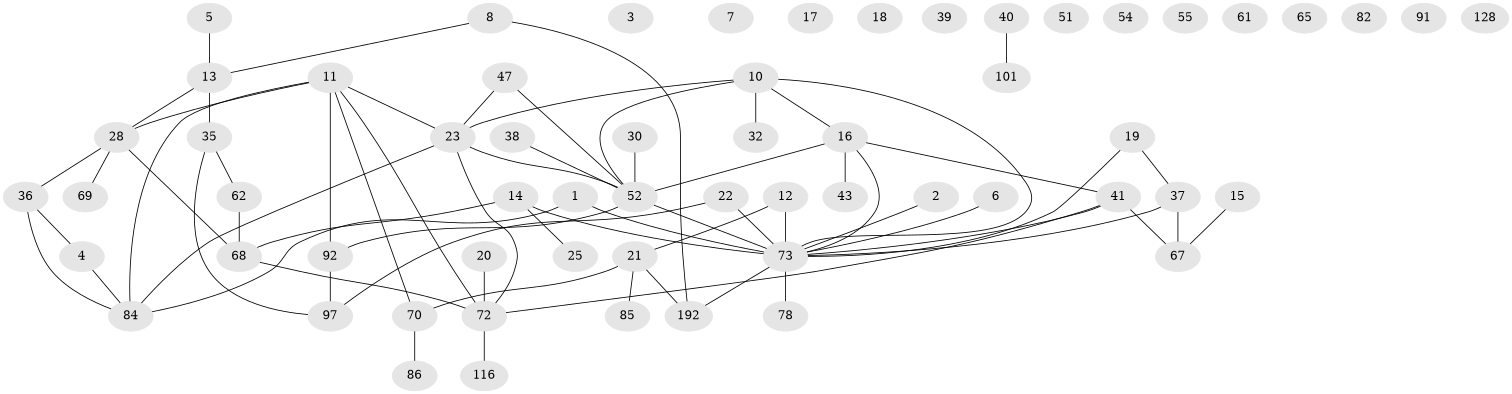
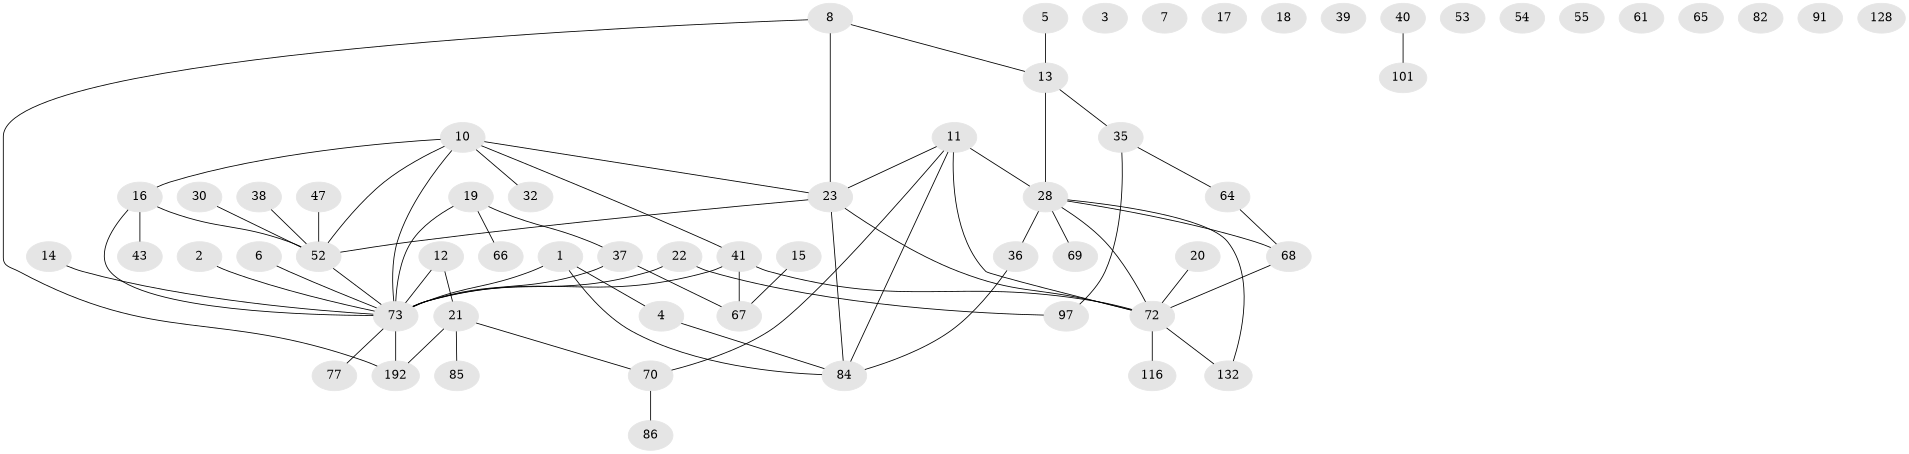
node "51": label "51" -> "53"
edge "47" -- "23": now "8" -- "23"
edge "16" -- "41": now "10" -- "41"
node "62": label "62" -> "64"
edge "14" -- "68": removed
edge "36" -- "4": now "1" -- "4"
edge "28" -- "72": added
node "92": removed
node "66": added
node "25": removed
node "78": label "78" -> "77"
node "132": added
